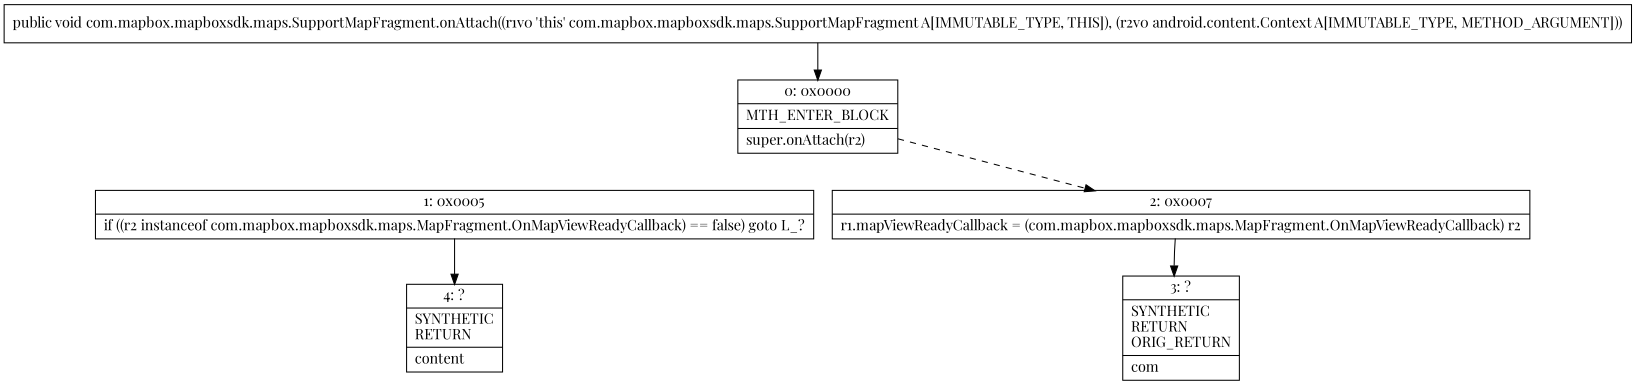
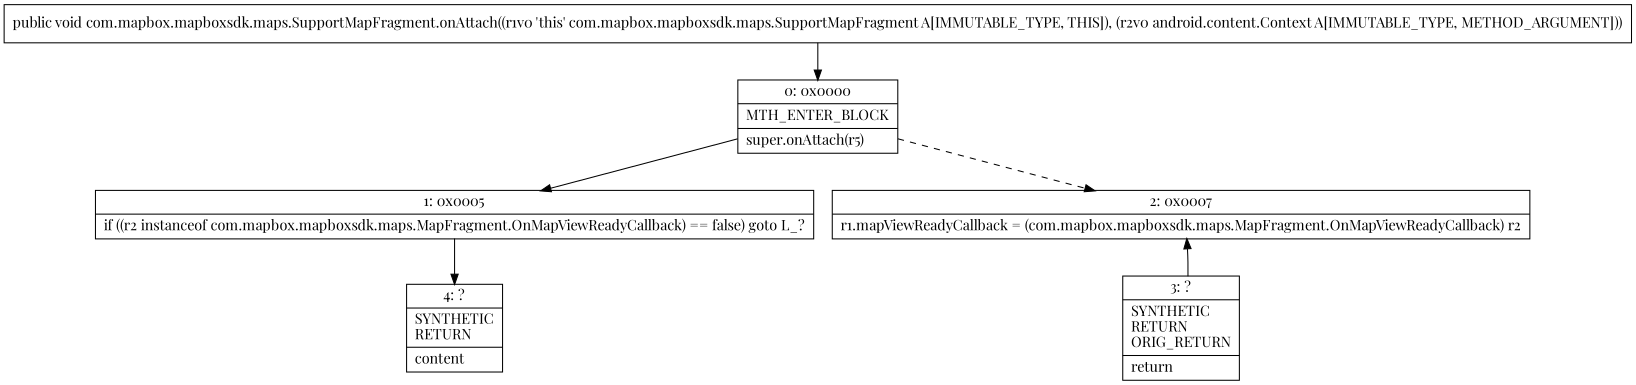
node "0: 0x0000": text "super.onAttach(r2)" -> "super.onAttach(r5)"
edge "0: 0x0000" -> "1: 0x0005": added
edge "2: 0x0007" -> "3: ?": reversed
node "3: ?": text "com" -> "return"
